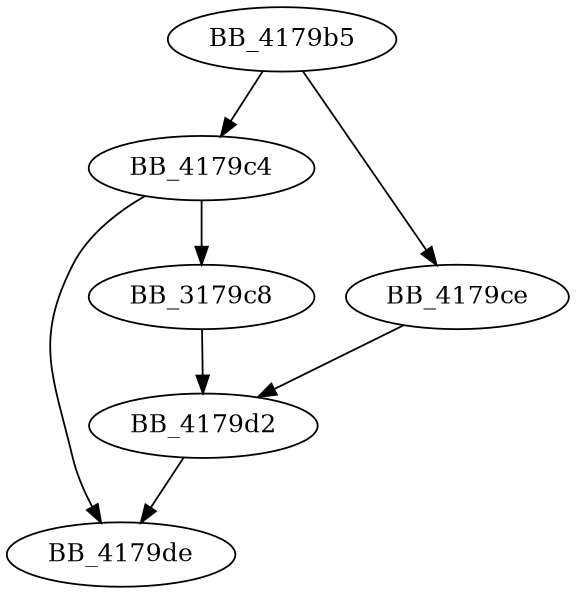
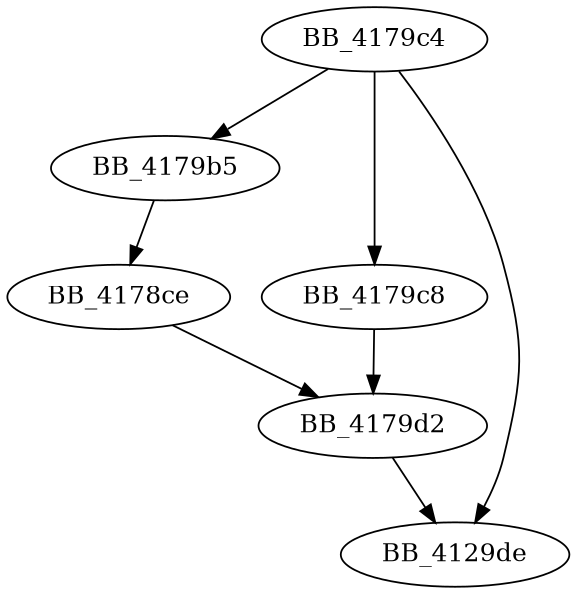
edge "BB_4179b5" -> "BB_4179c4": reversed
node "BB_3179c8": label "BB_3179c8" -> "BB_4179c8"
node "BB_4179ce": label "BB_4179ce" -> "BB_4178ce"
node "BB_4179de": label "BB_4179de" -> "BB_4129de"
